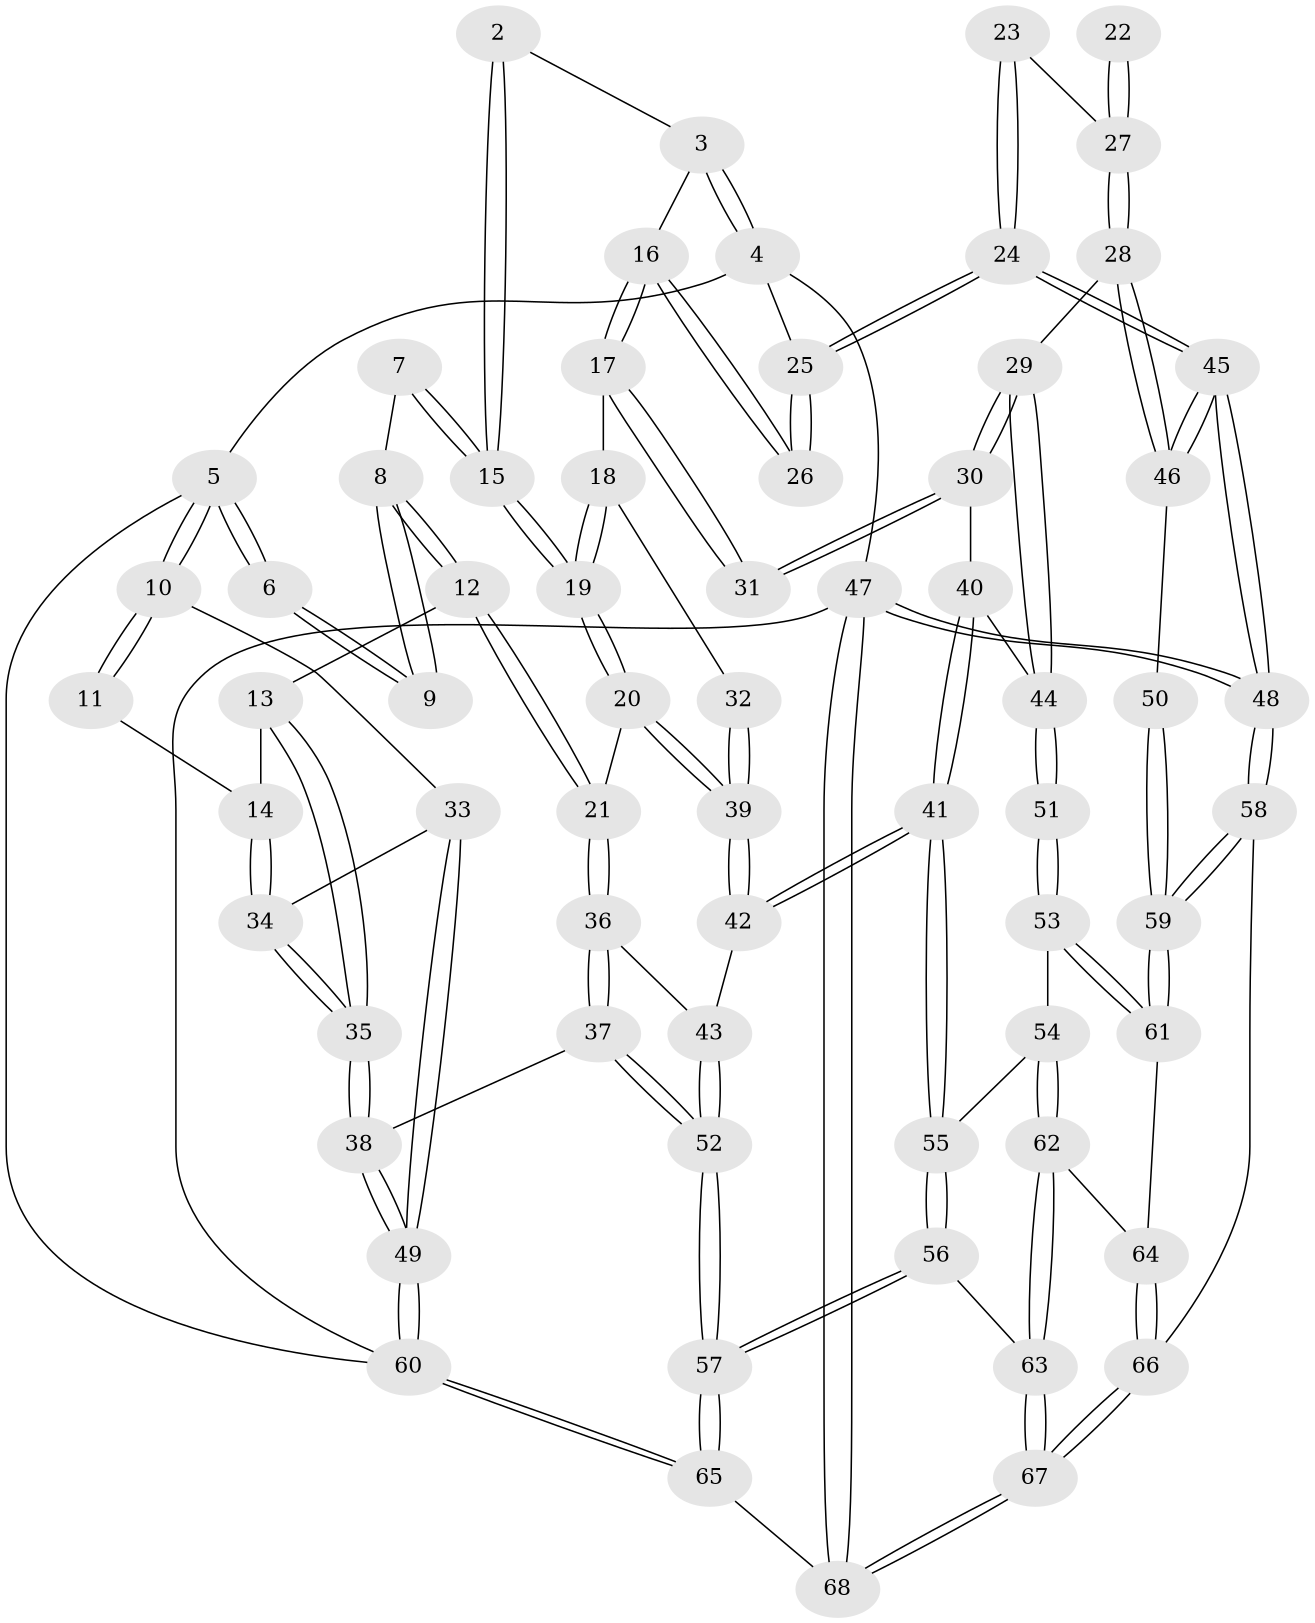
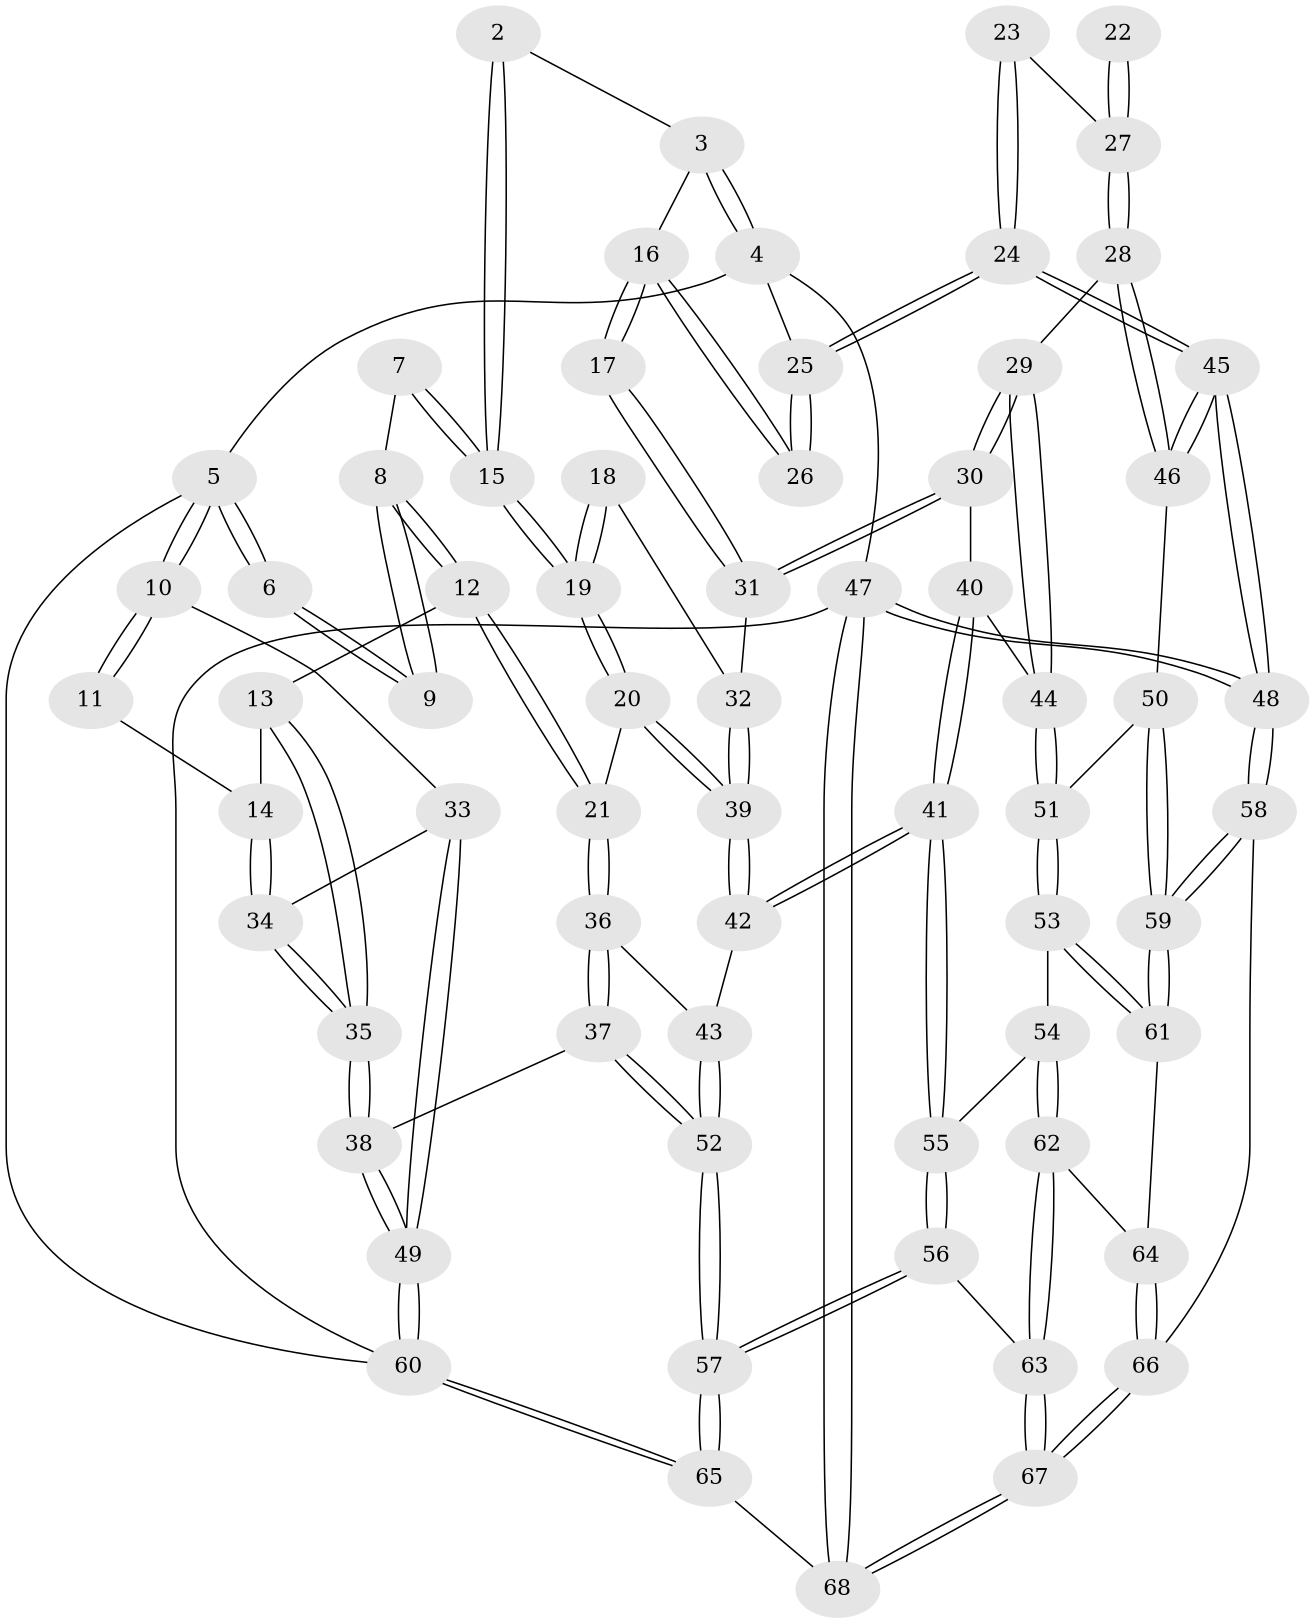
edge "17" -- "18": removed
edge "31" -- "32": added
edge "50" -- "51": added
